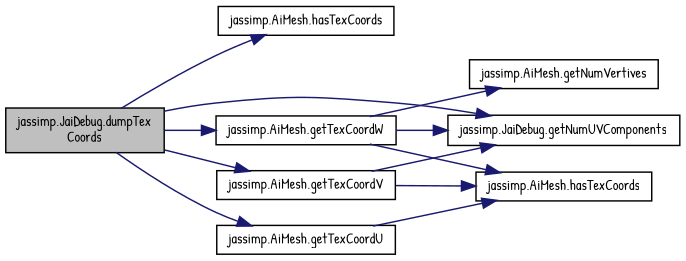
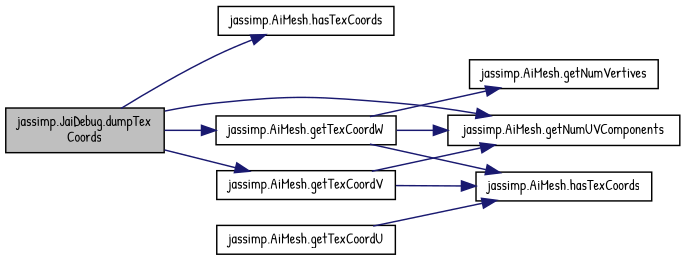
node "jassimp.JaiDebug.getNumUVComponents": label "jassimp.JaiDebug.getNumUVComponents" -> "jassimp.AiMesh.getNumUVComponents"
edge "jassimp.JaiDebug.dumpTex Coords" -> "jassimp.AiMesh.getTexCoordU": removed
